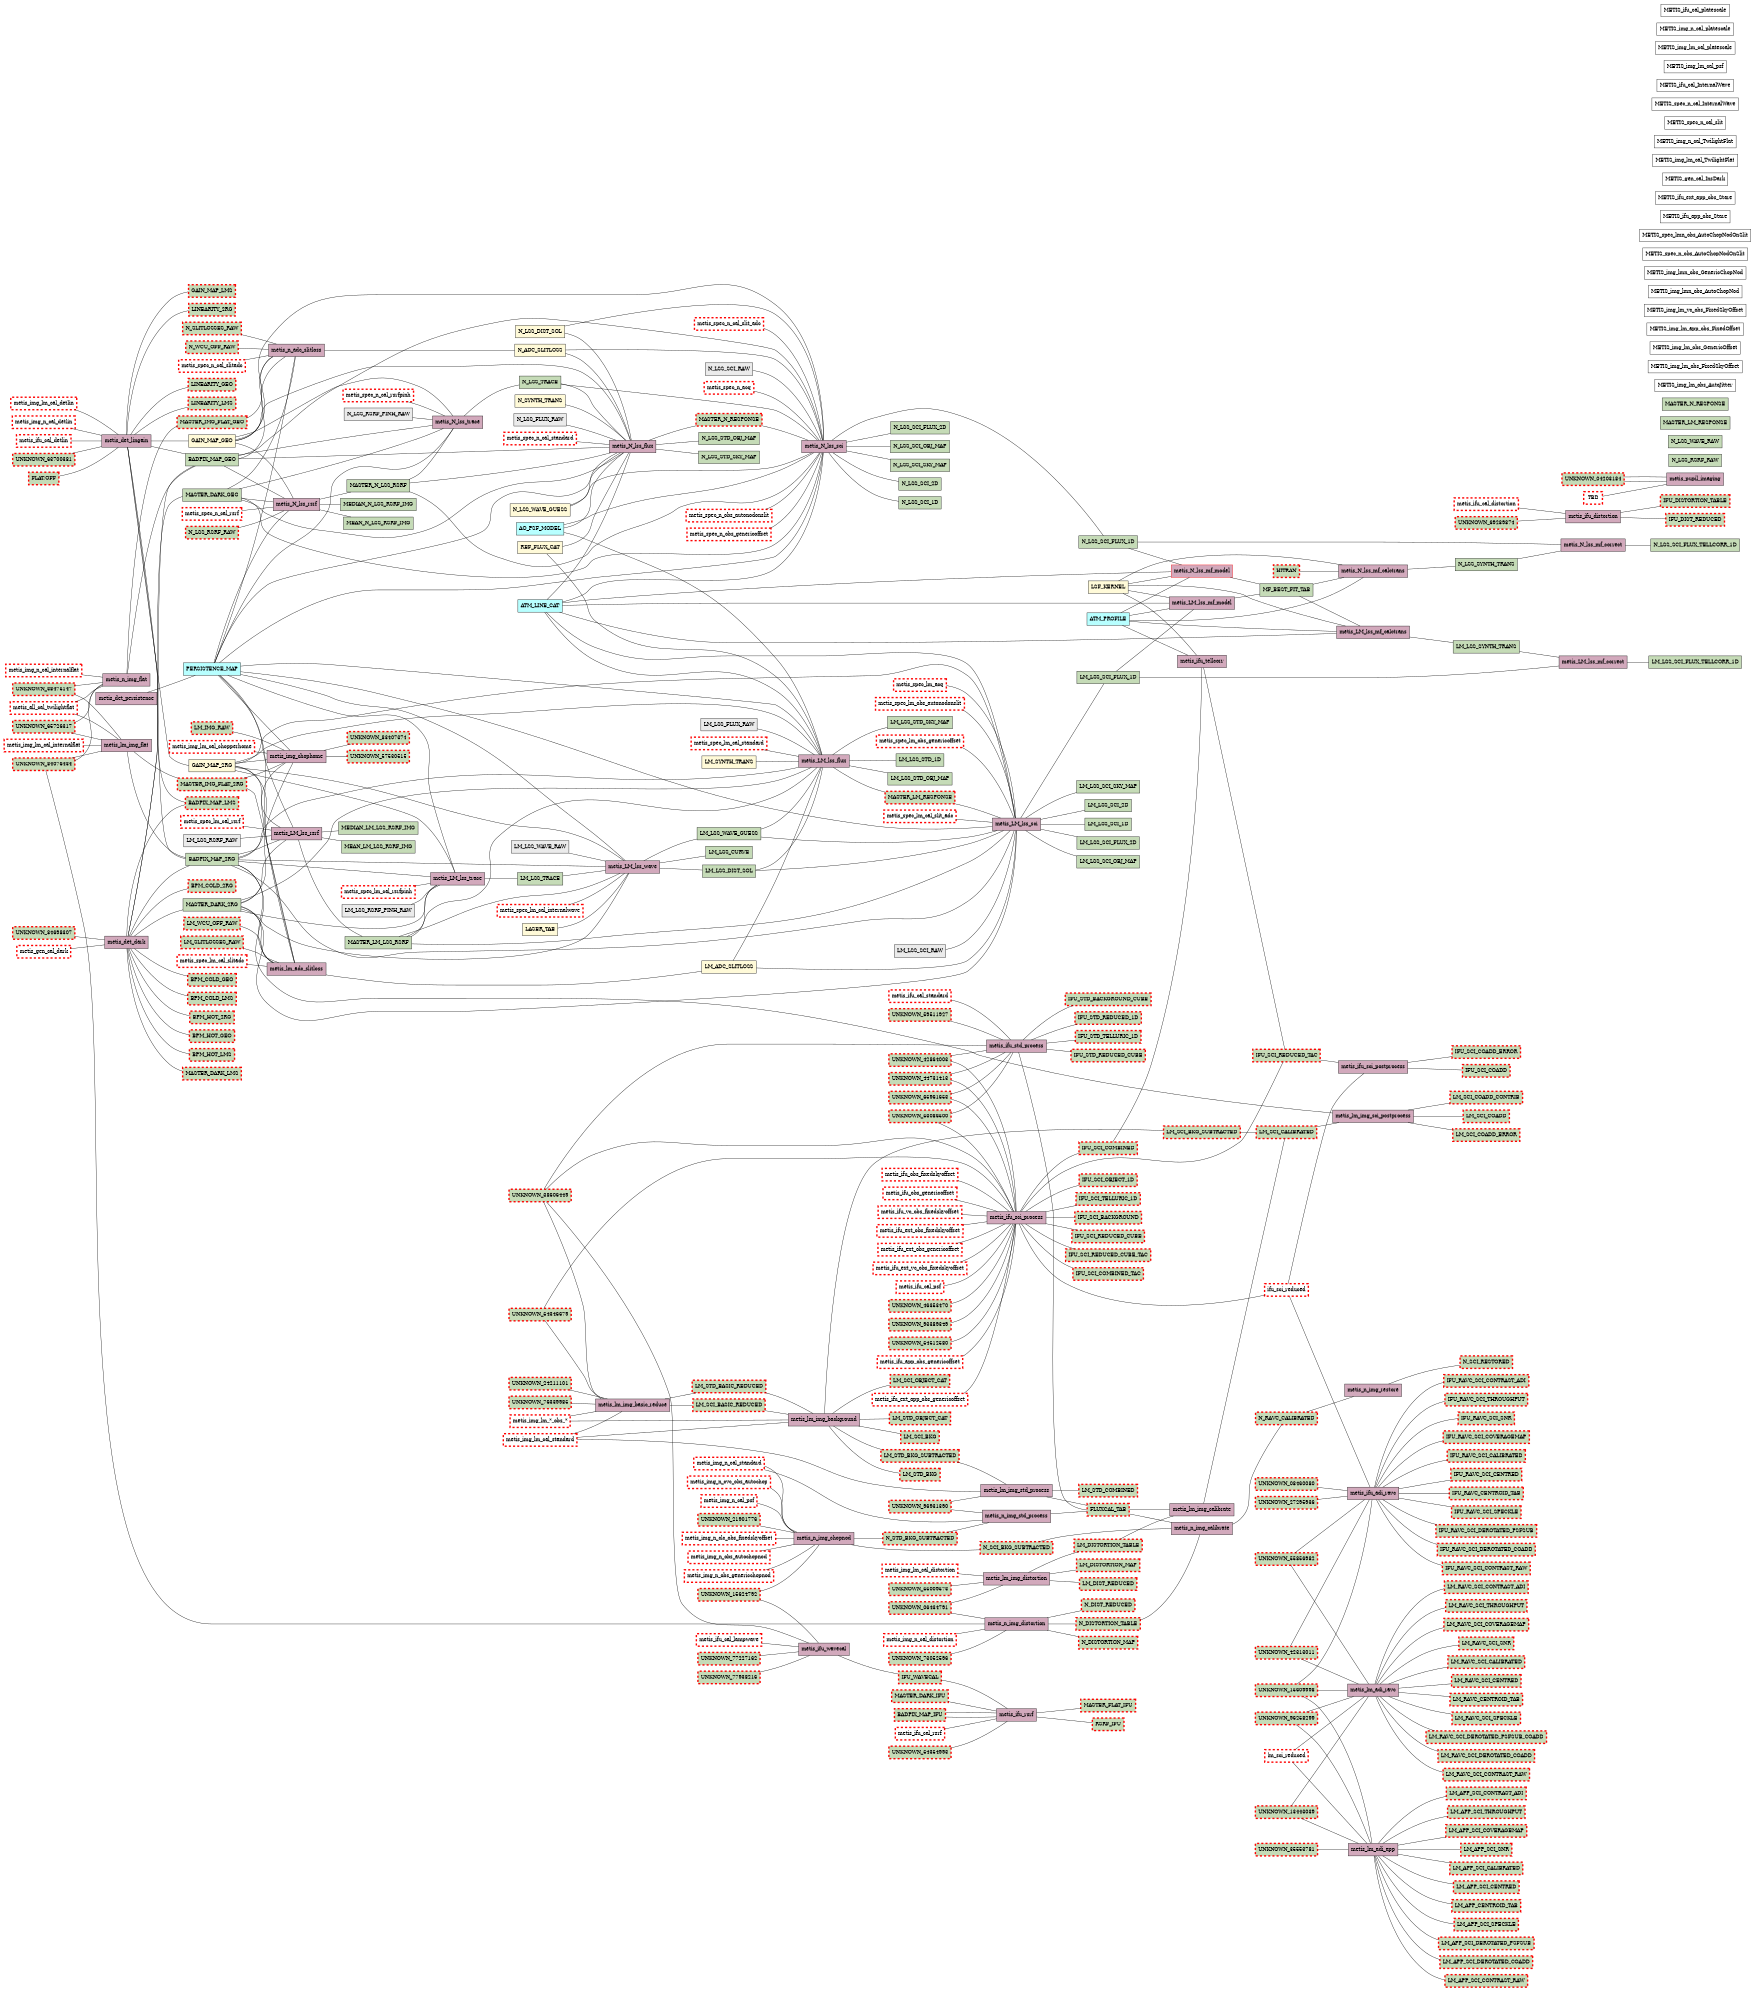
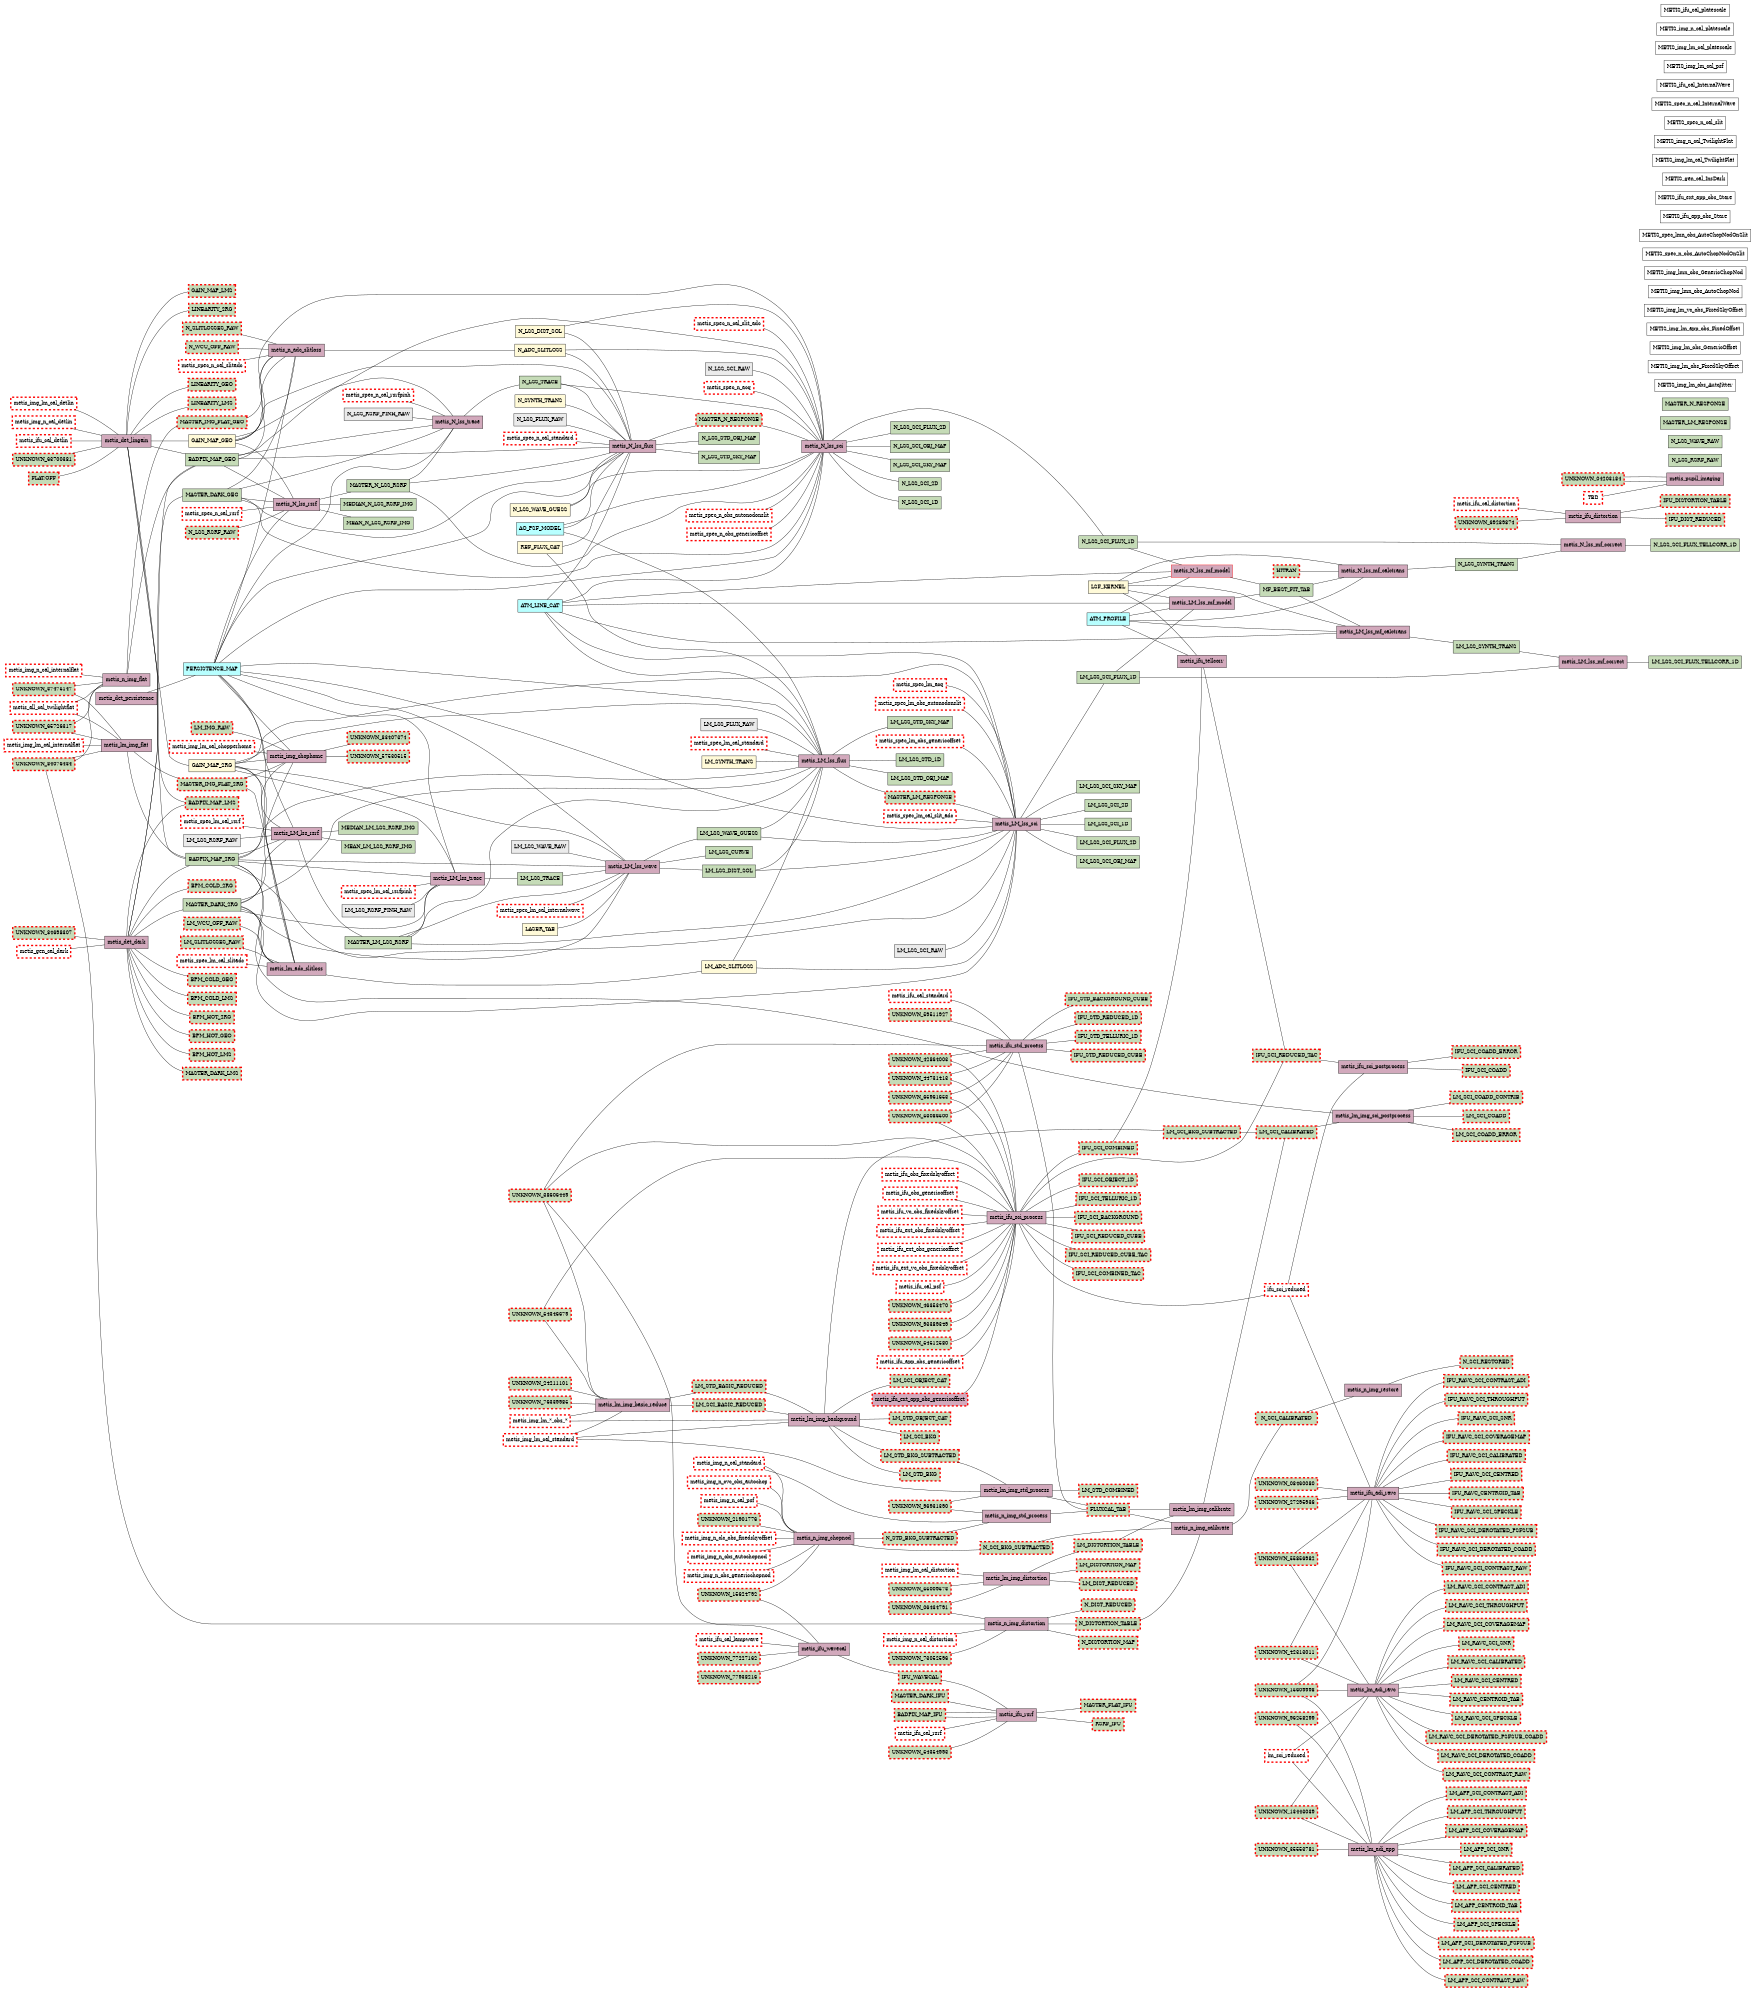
node "UNKNOWN_38475147": label "UNKNOWN_38475147" -> "UNKNOWN_37475147"
node "metis_ifu_ext_app_obs_genericoffset": fillcolor white -> #d2a9bc
node "N_RAVC_CALIBRATED": label "N_RAVC_CALIBRATED" -> "N_SCI_CALIBRATED"
edge "metis_lm_adi_ravc" -- "UNKNOWN_96258299": removed
